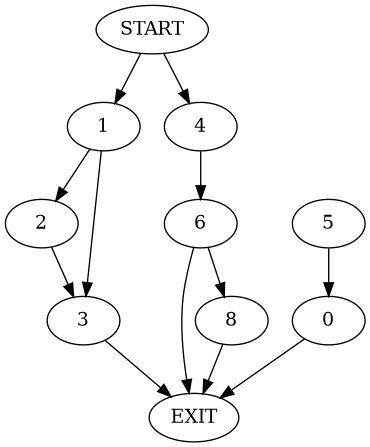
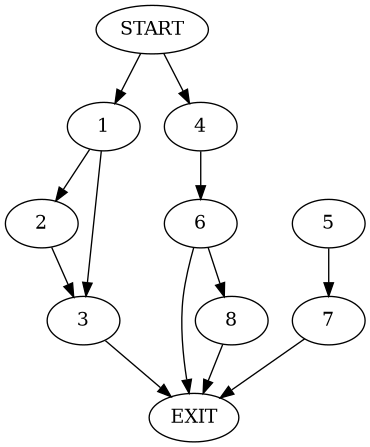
node "0": label "0" -> "7"
